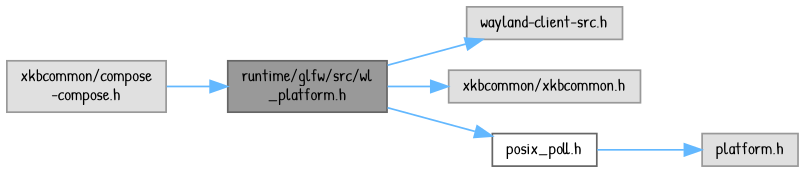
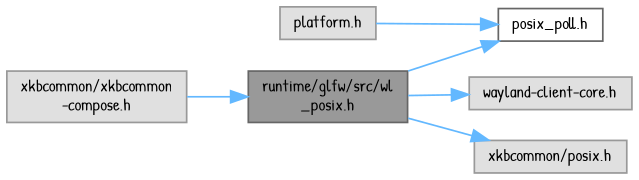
node "wayland-client-src.h": label "wayland-client-src.h" -> "wayland-client-core.h"
node "xkbcommon/compose -compose.h": label "xkbcommon/compose -compose.h" -> "xkbcommon/xkbcommon -compose.h"
node "runtime/glfw/src/wl _platform.h": label "runtime/glfw/src/wl _platform.h" -> "runtime/glfw/src/wl _posix.h"
node "xkbcommon/xkbcommon.h": label "xkbcommon/xkbcommon.h" -> "xkbcommon/posix.h"
edge "posix_poll.h" -> "platform.h": reversed
